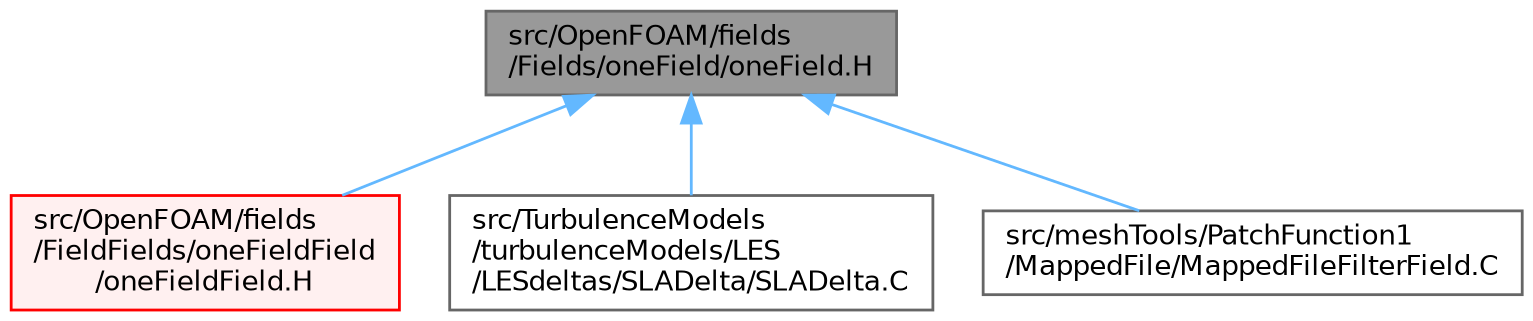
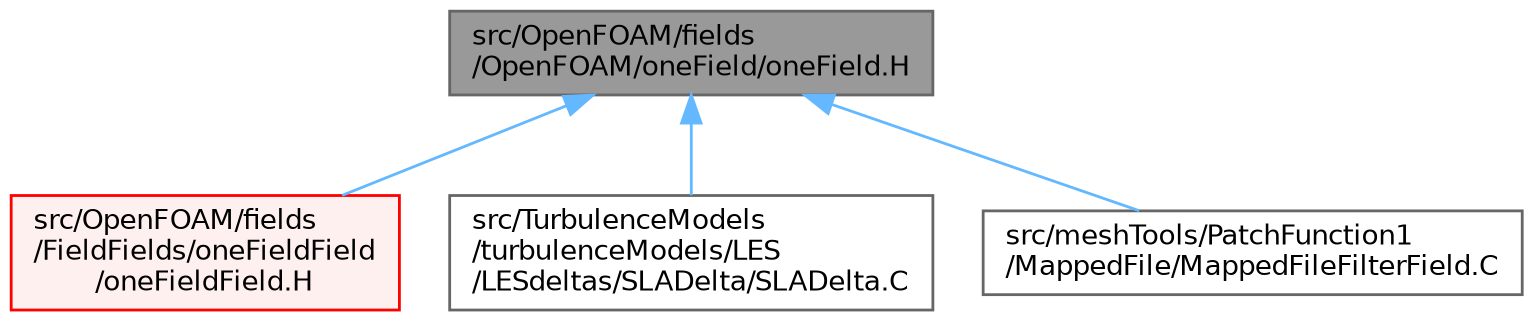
node "src/OpenFOAM/fields /Fields/oneField/oneField.H": label "src/OpenFOAM/fields /Fields/oneField/oneField.H" -> "src/OpenFOAM/fields /OpenFOAM/oneField/oneField.H"
